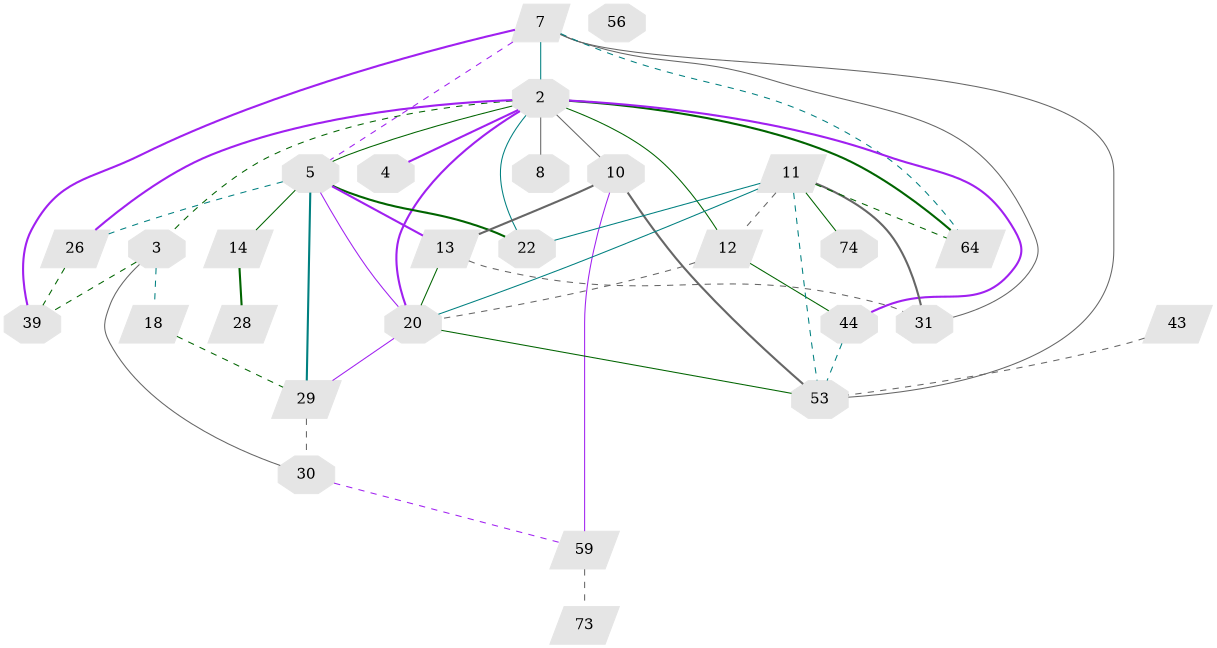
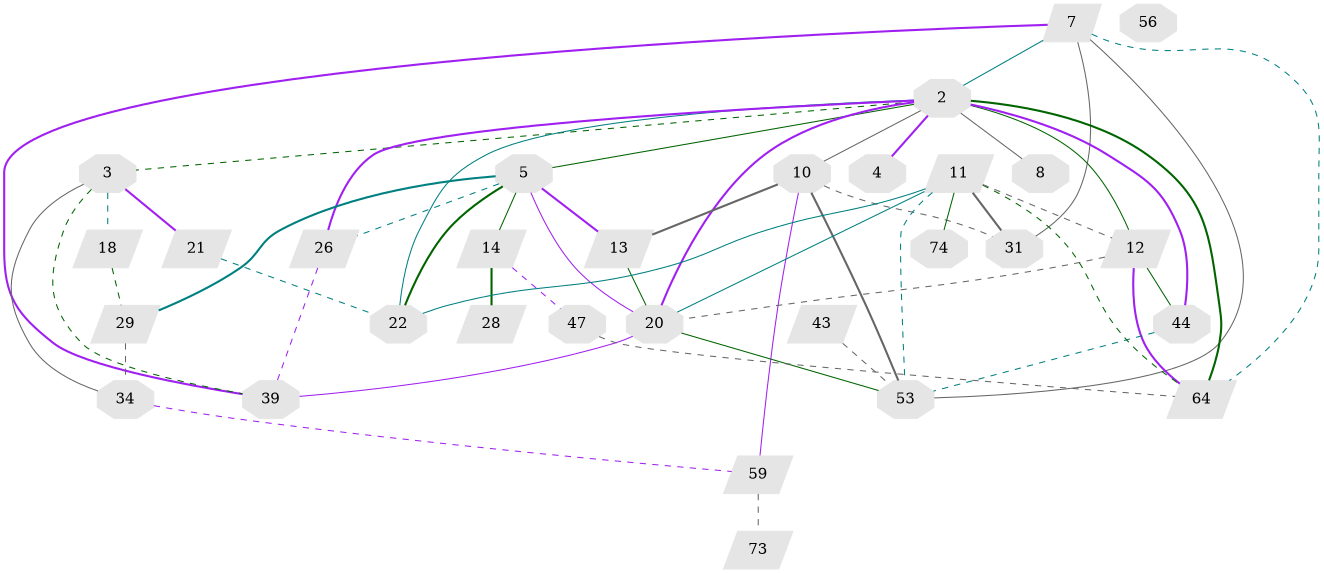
edge "7" -- "5": removed
node "21": added
edge "13" -- "31": now "10" -- "31"
edge "26" -- "39": color darkgreen -> purple
node "47": added
edge "12" -- "64": added
edge "20" -- "29": now "20" -- "39"
node "30": label "30" -> "34"
